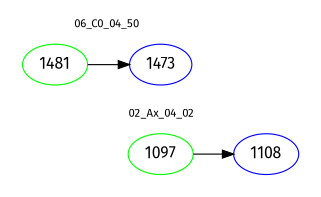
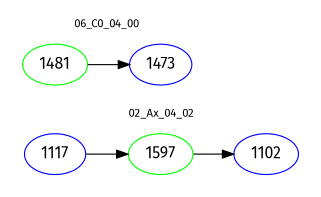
cluster "06_C0_04_50": label "06_C0_04_50" -> "06_C0_04_00"
node "1117": added
node "1097": label "1097" -> "1597"
node "1108": label "1108" -> "1102"
